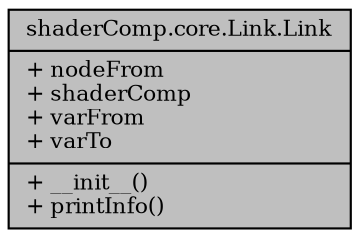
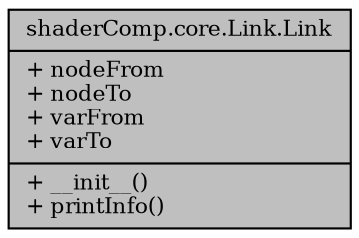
node "shaderComp.core.Link.Link": text "+ shaderComp" -> "+ nodeTo"
